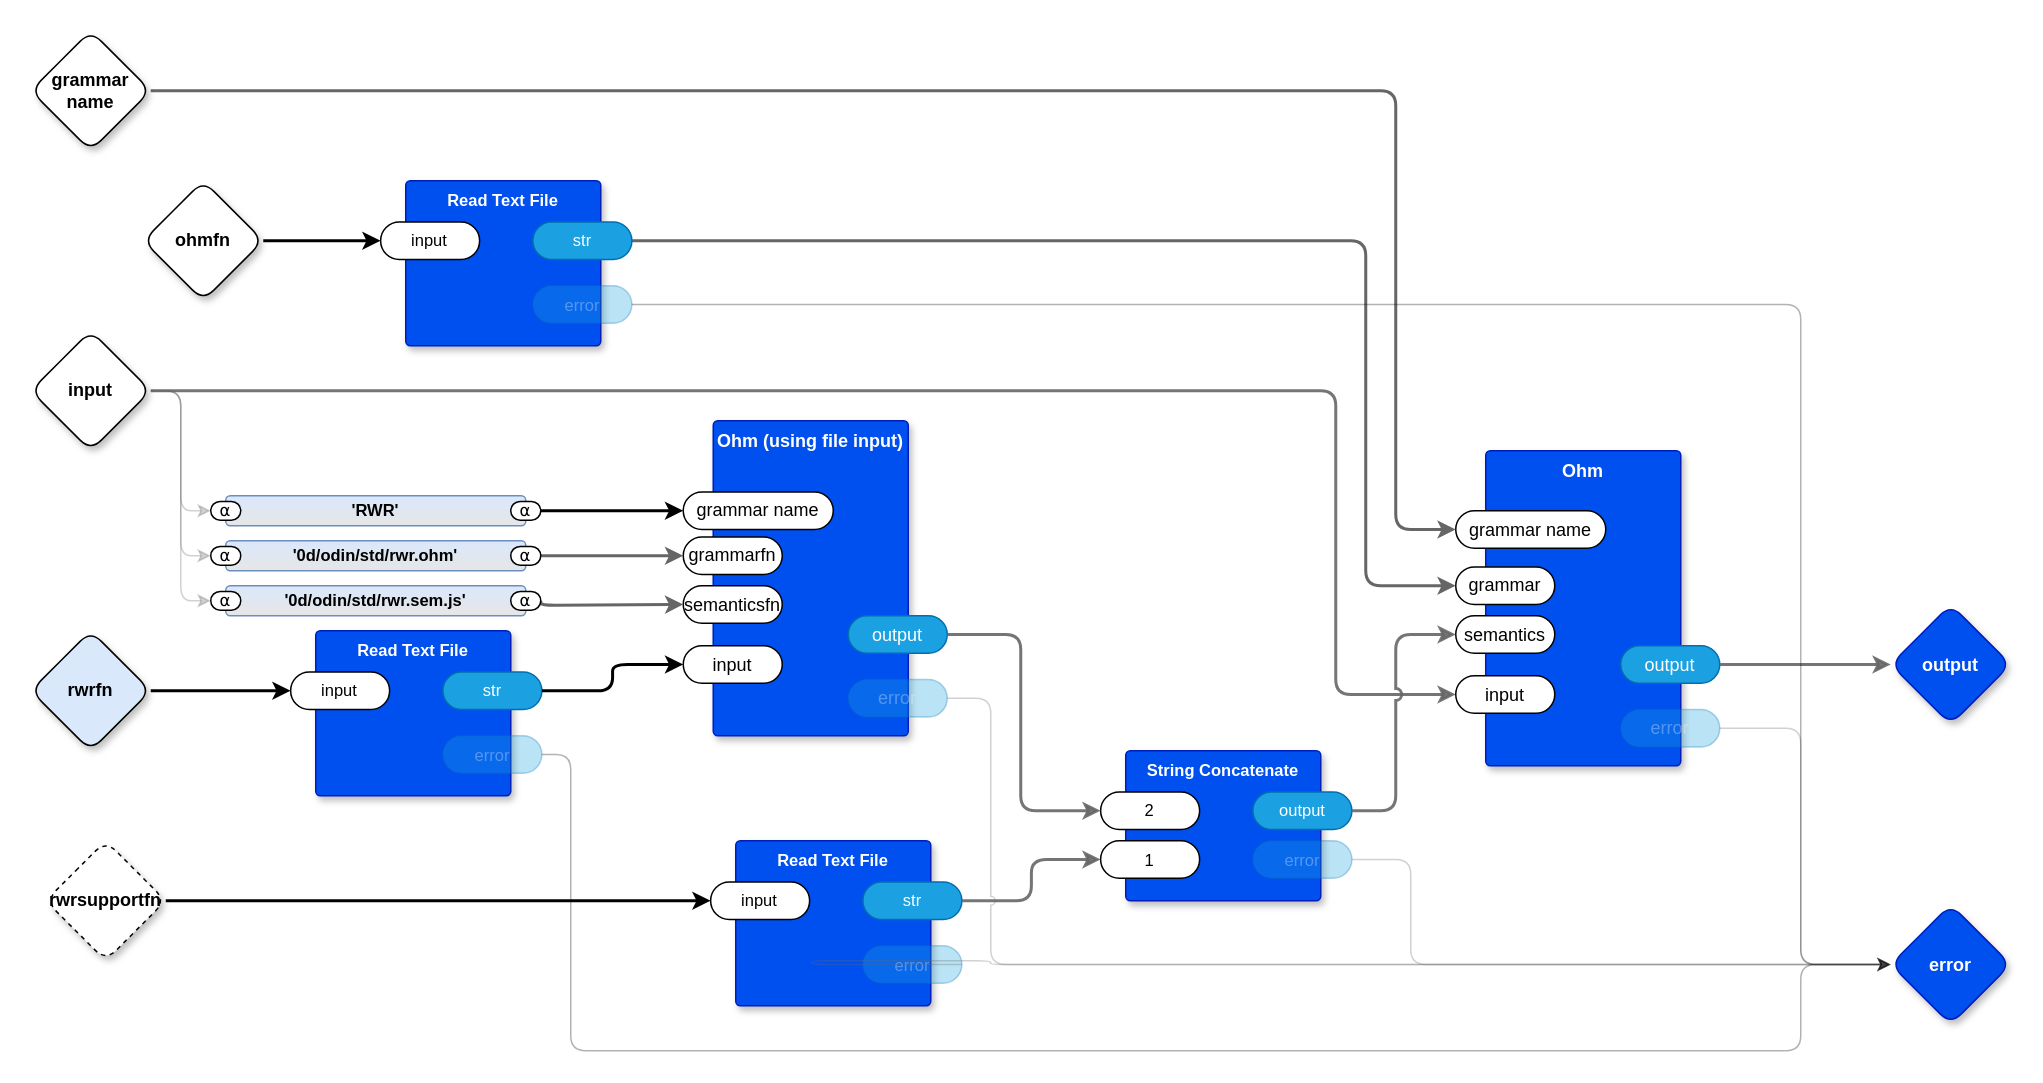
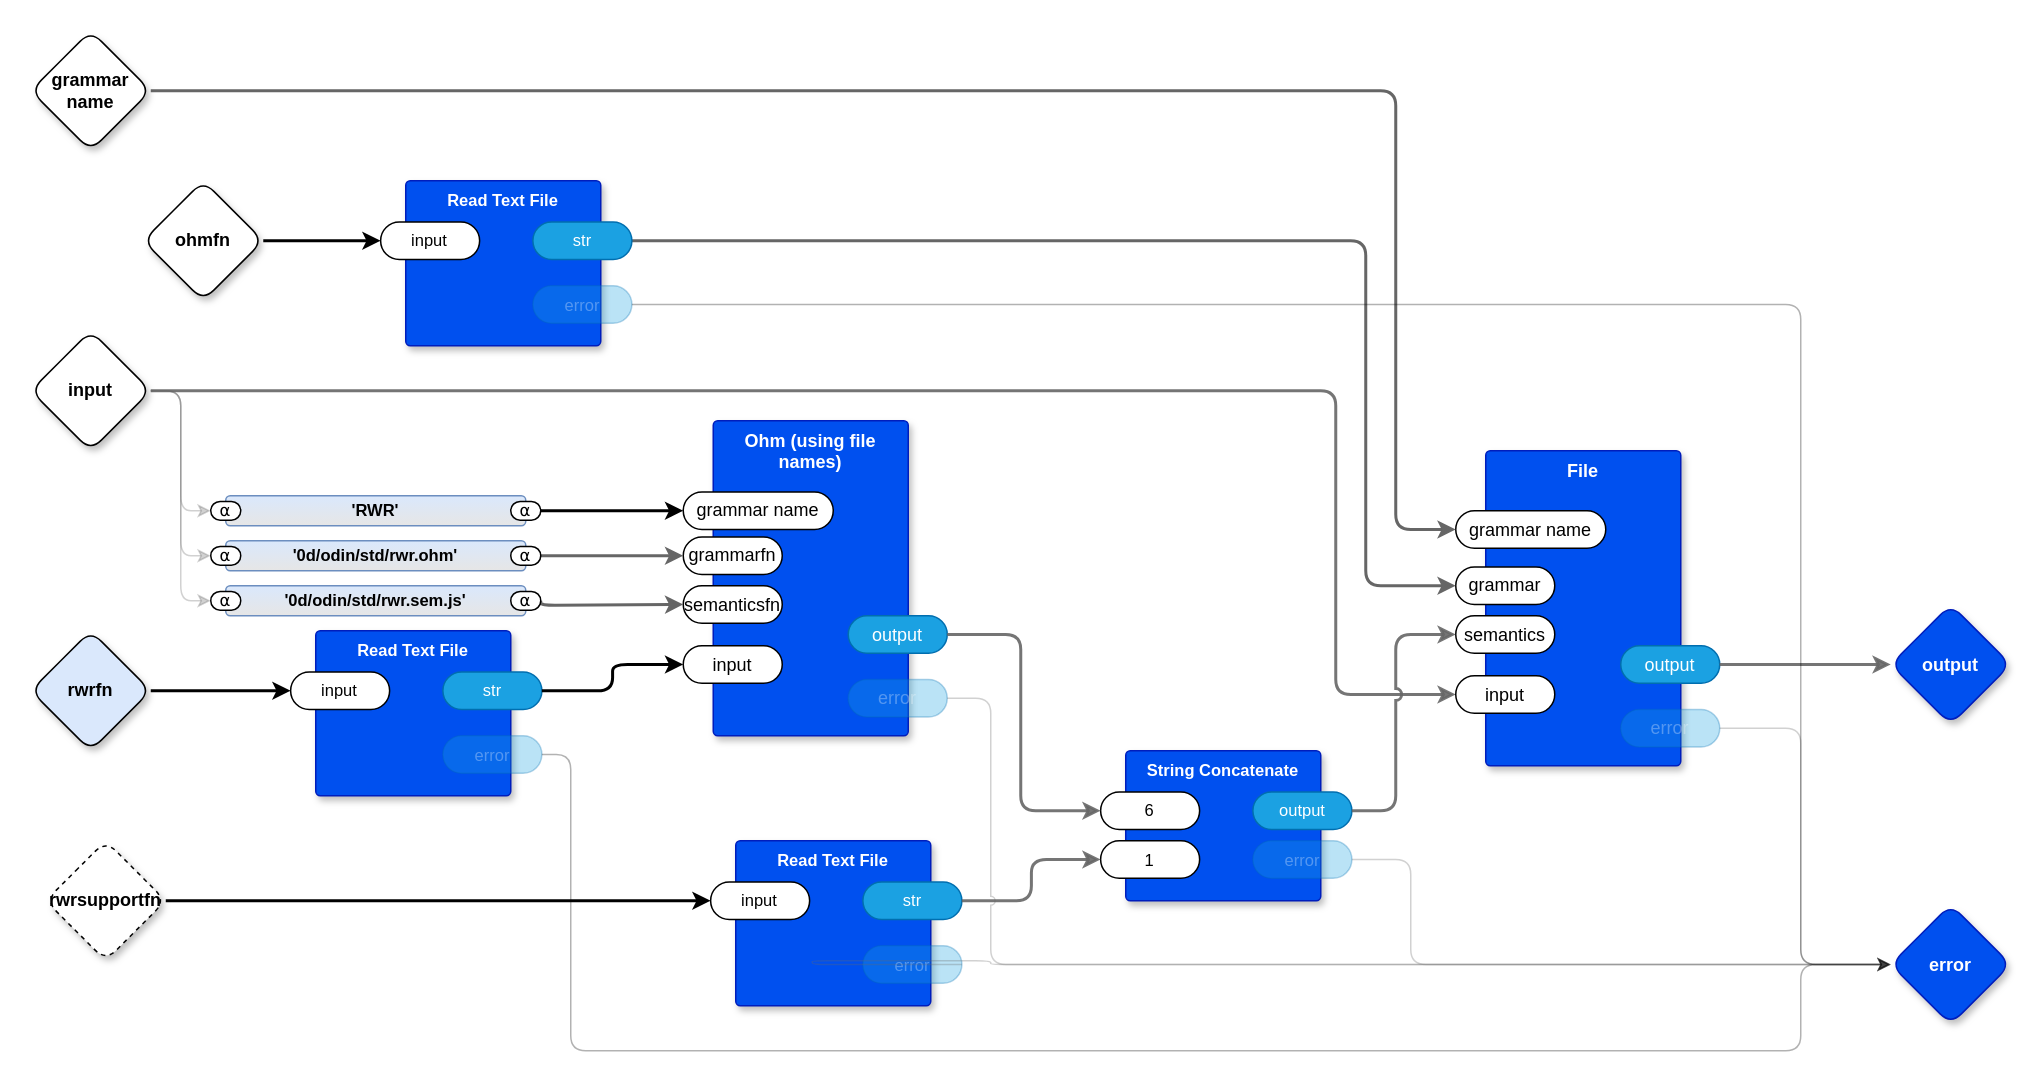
node "Ohm (using file input)": label "Ohm (using file input)" -> "Ohm (using file names)"
node "Ohm": label "Ohm" -> "File"
node "2": label "2" -> "6"
